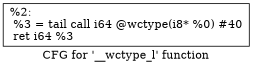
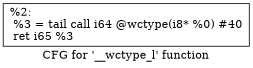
node "%2:": text "ret i64 %3" -> "ret i65 %3"
